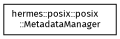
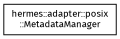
node "hermes::posix::posix ::MetadataManager": label "hermes::posix::posix ::MetadataManager" -> "hermes::adapter::posix ::MetadataManager"
